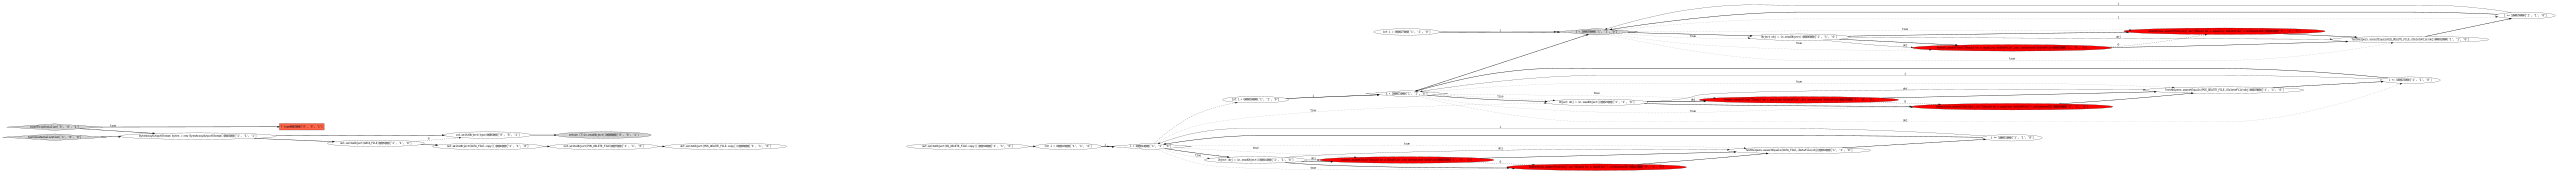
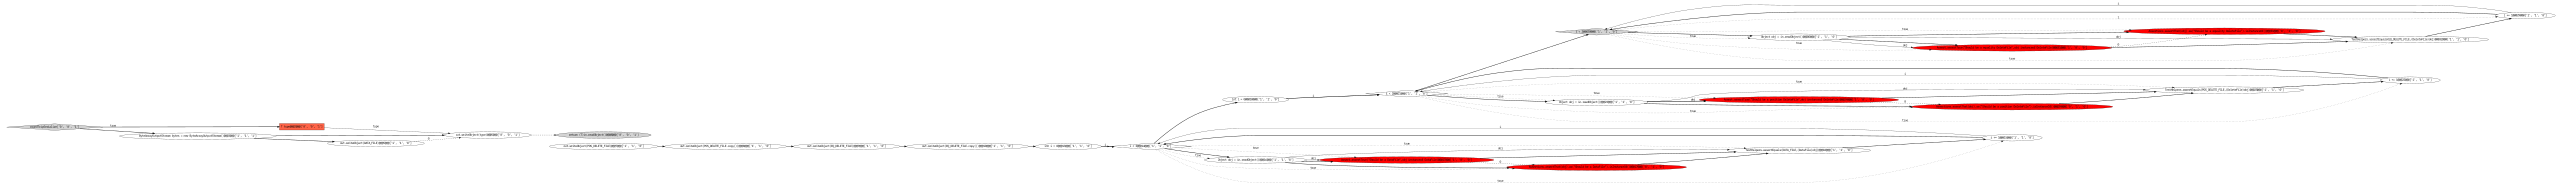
node "int i = 0@@@27@@@['1', '1', '0']": removed
edge "i < 2@@@14@@@['1', '1', '0']" -> "Object obj = in.readObject()@@@23@@@['1', '1', '0']": now "i < 2@@@14@@@['1', '1', '0']" -> "i += 1@@@15@@@['1', '1', '0']"
edge "i < 2@@@14@@@['1', '1', '0']" -> "int i = 0@@@20@@@['1', '1', '0']": style dashed -> bold
edge "i < 2@@@21@@@['1', '1', '0']" -> "i += 1@@@22@@@['1', '1', '0']": label "obj" -> "true"
edge "T type@@@2@@@['0', '0', '1']" -> "out.writeObject(type)@@@5@@@['0', '0', '1']": added, label "type"
edge "out.writeObject(type)@@@5@@@['0', '0', '1']" -> "return (T)in.readObject()@@@8@@@['0', '0', '1']": style bold -> dashed
node "testJavaSerialization['1', '0', '0']": removed
node "out.writeObject(DATA_FILE.copy())@@@6@@@['1', '1', '0']": removed
node "out.writeObject(EQ_DELETE_FILE)@@@9@@@['1', '1', '0']": added
